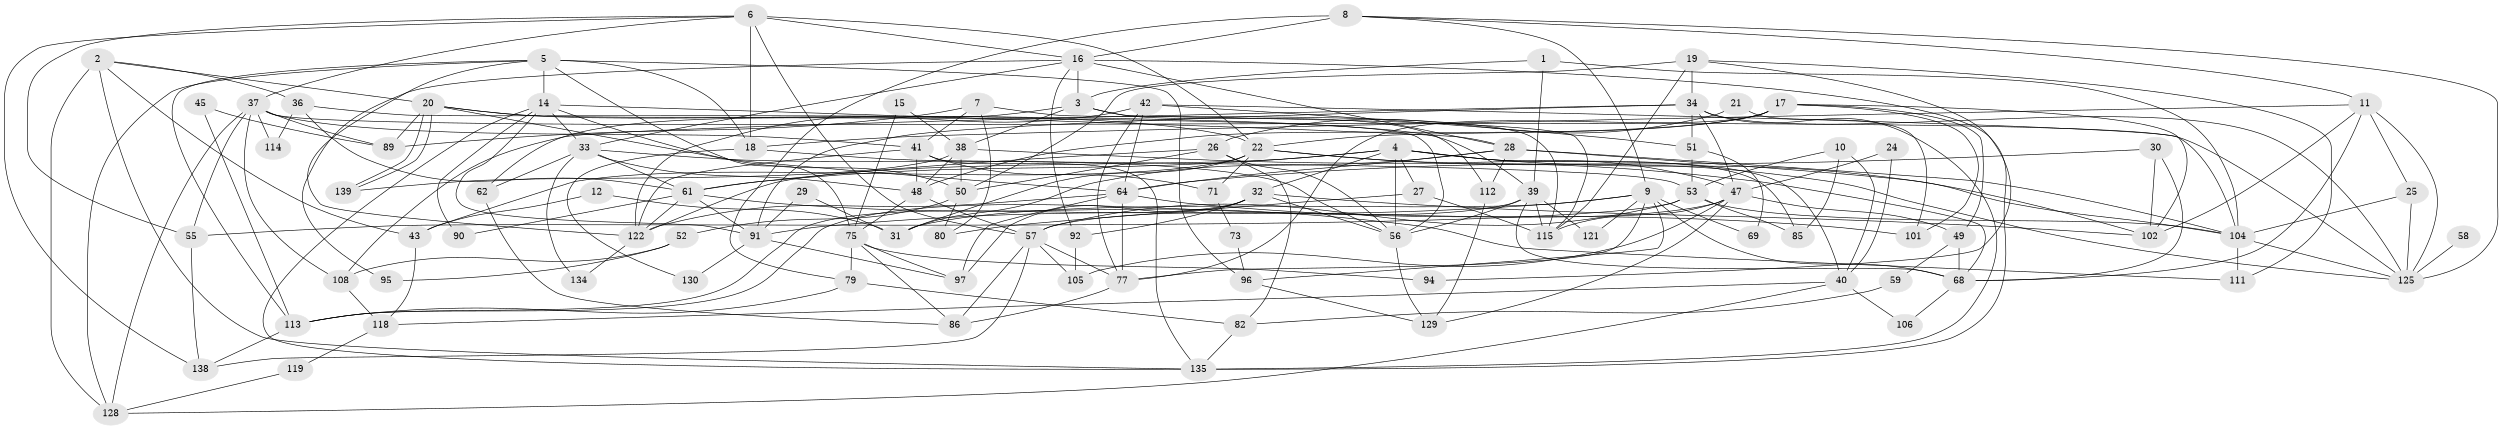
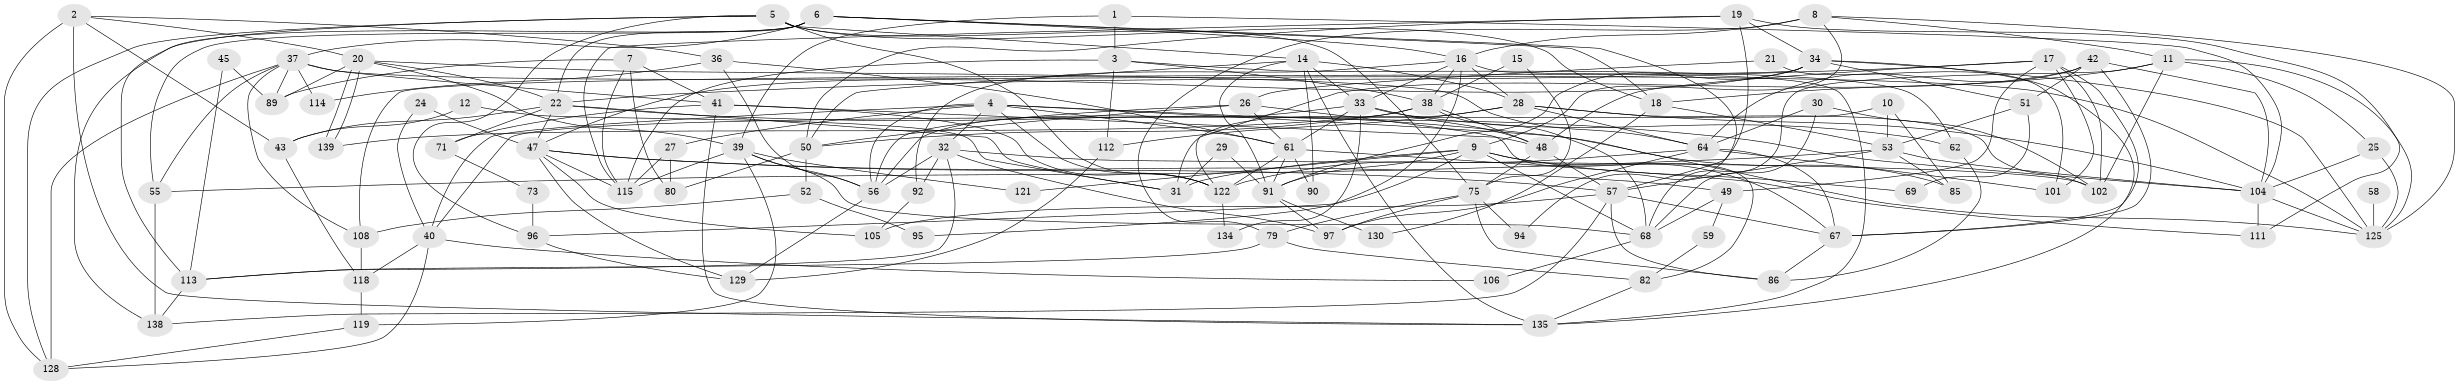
edge "16" -- "3": now "16" -- "38"
edge "39" -- "113": now "39" -- "119"
node "77": label "77" -> "67"
